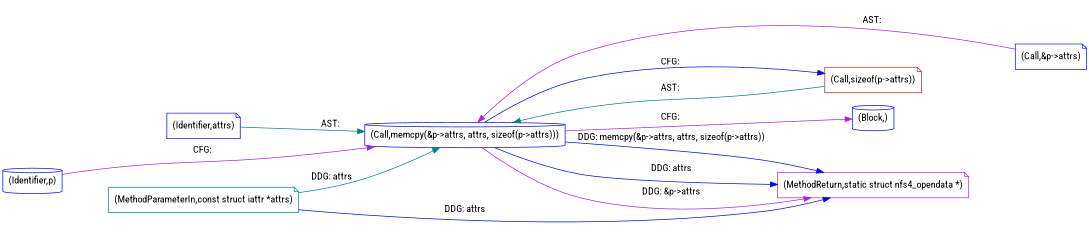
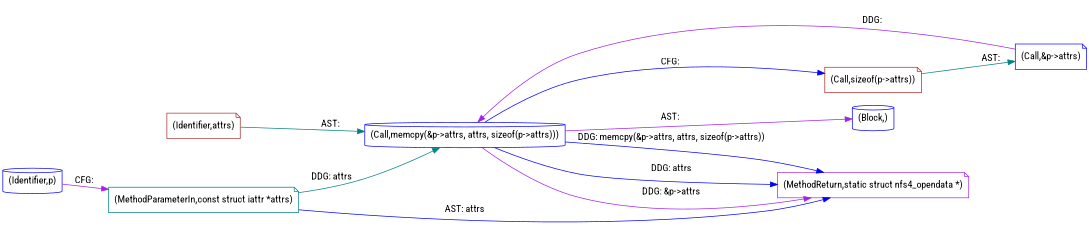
edge "(Call,&p->attrs)" -> "(Call,memcpy(&p->attrs, attrs, sizeof(p->attrs)))": label "AST: " -> "DDG: "
edge "(Call,sizeof(p->attrs))" -> "(Call,memcpy(&p->attrs, attrs, sizeof(p->attrs)))": now "(Call,sizeof(p->attrs))" -> "(Call,&p->attrs)"
edge "(Call,memcpy(&p->attrs, attrs, sizeof(p->attrs)))" -> "(Block,)": label "CFG: " -> "AST: "
node "(Identifier,attrs)": color blue -> brown
edge "(Identifier,p)" -> "(Call,memcpy(&p->attrs, attrs, sizeof(p->attrs)))": now "(Identifier,p)" -> "(MethodParameterIn,const struct iattr *attrs)"
edge "(MethodParameterIn,const struct iattr *attrs)" -> "(MethodReturn,static struct nfs4_opendata *)": label "DDG: attrs" -> "AST: attrs"
